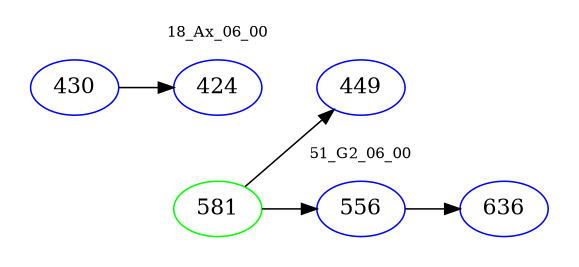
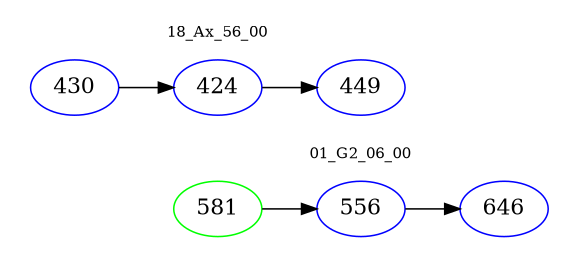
cluster "18_Ax_06_00": label "18_Ax_06_00" -> "18_Ax_56_00"
edge "581" -> "449": now "424" -> "449"
cluster "51_G2_06_00": label "51_G2_06_00" -> "01_G2_06_00"
node "636": label "636" -> "646"
